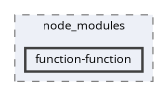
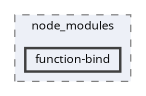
node "function-function": label "function-function" -> "function-bind"
